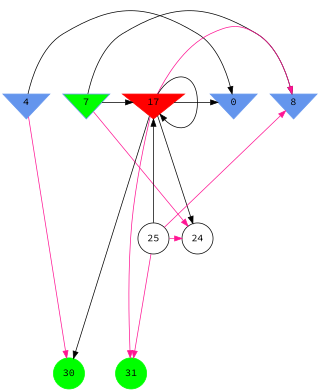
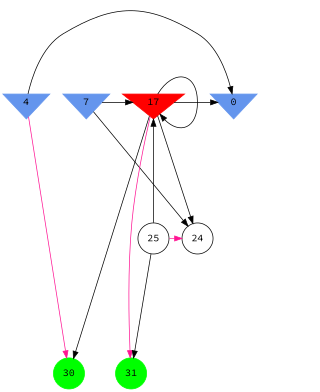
node "7": fillcolor green -> cornflowerblue
node "8": removed
edge "7" -> "24": color deeppink -> black
edge "25" -> "31": color deeppink -> black
